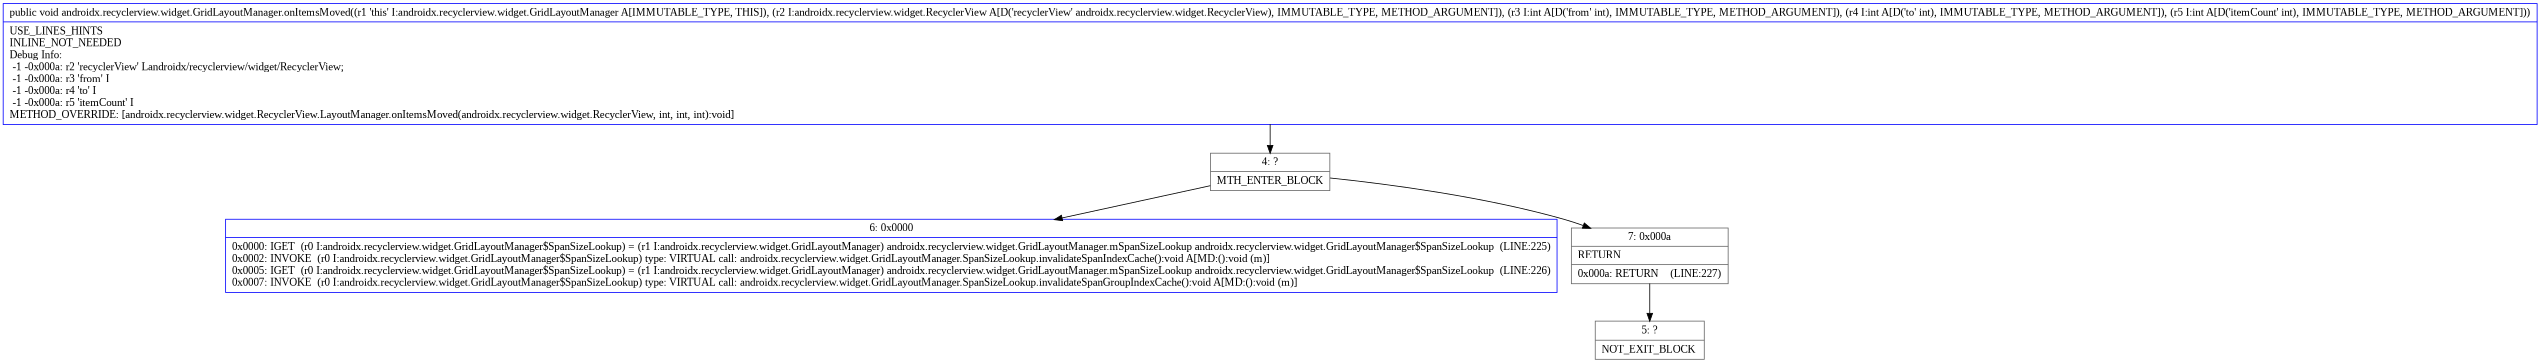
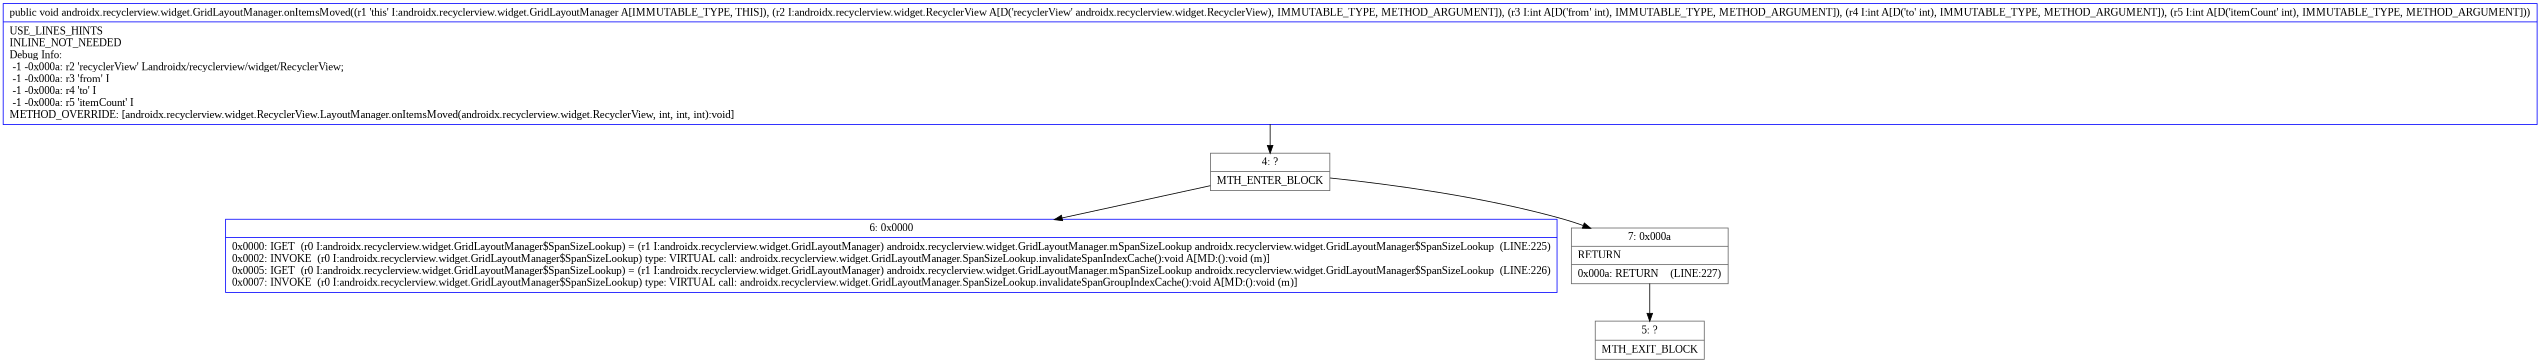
node "5: ?": text "NOT_EXIT_BLOCK" -> "MTH_EXIT_BLOCK"
